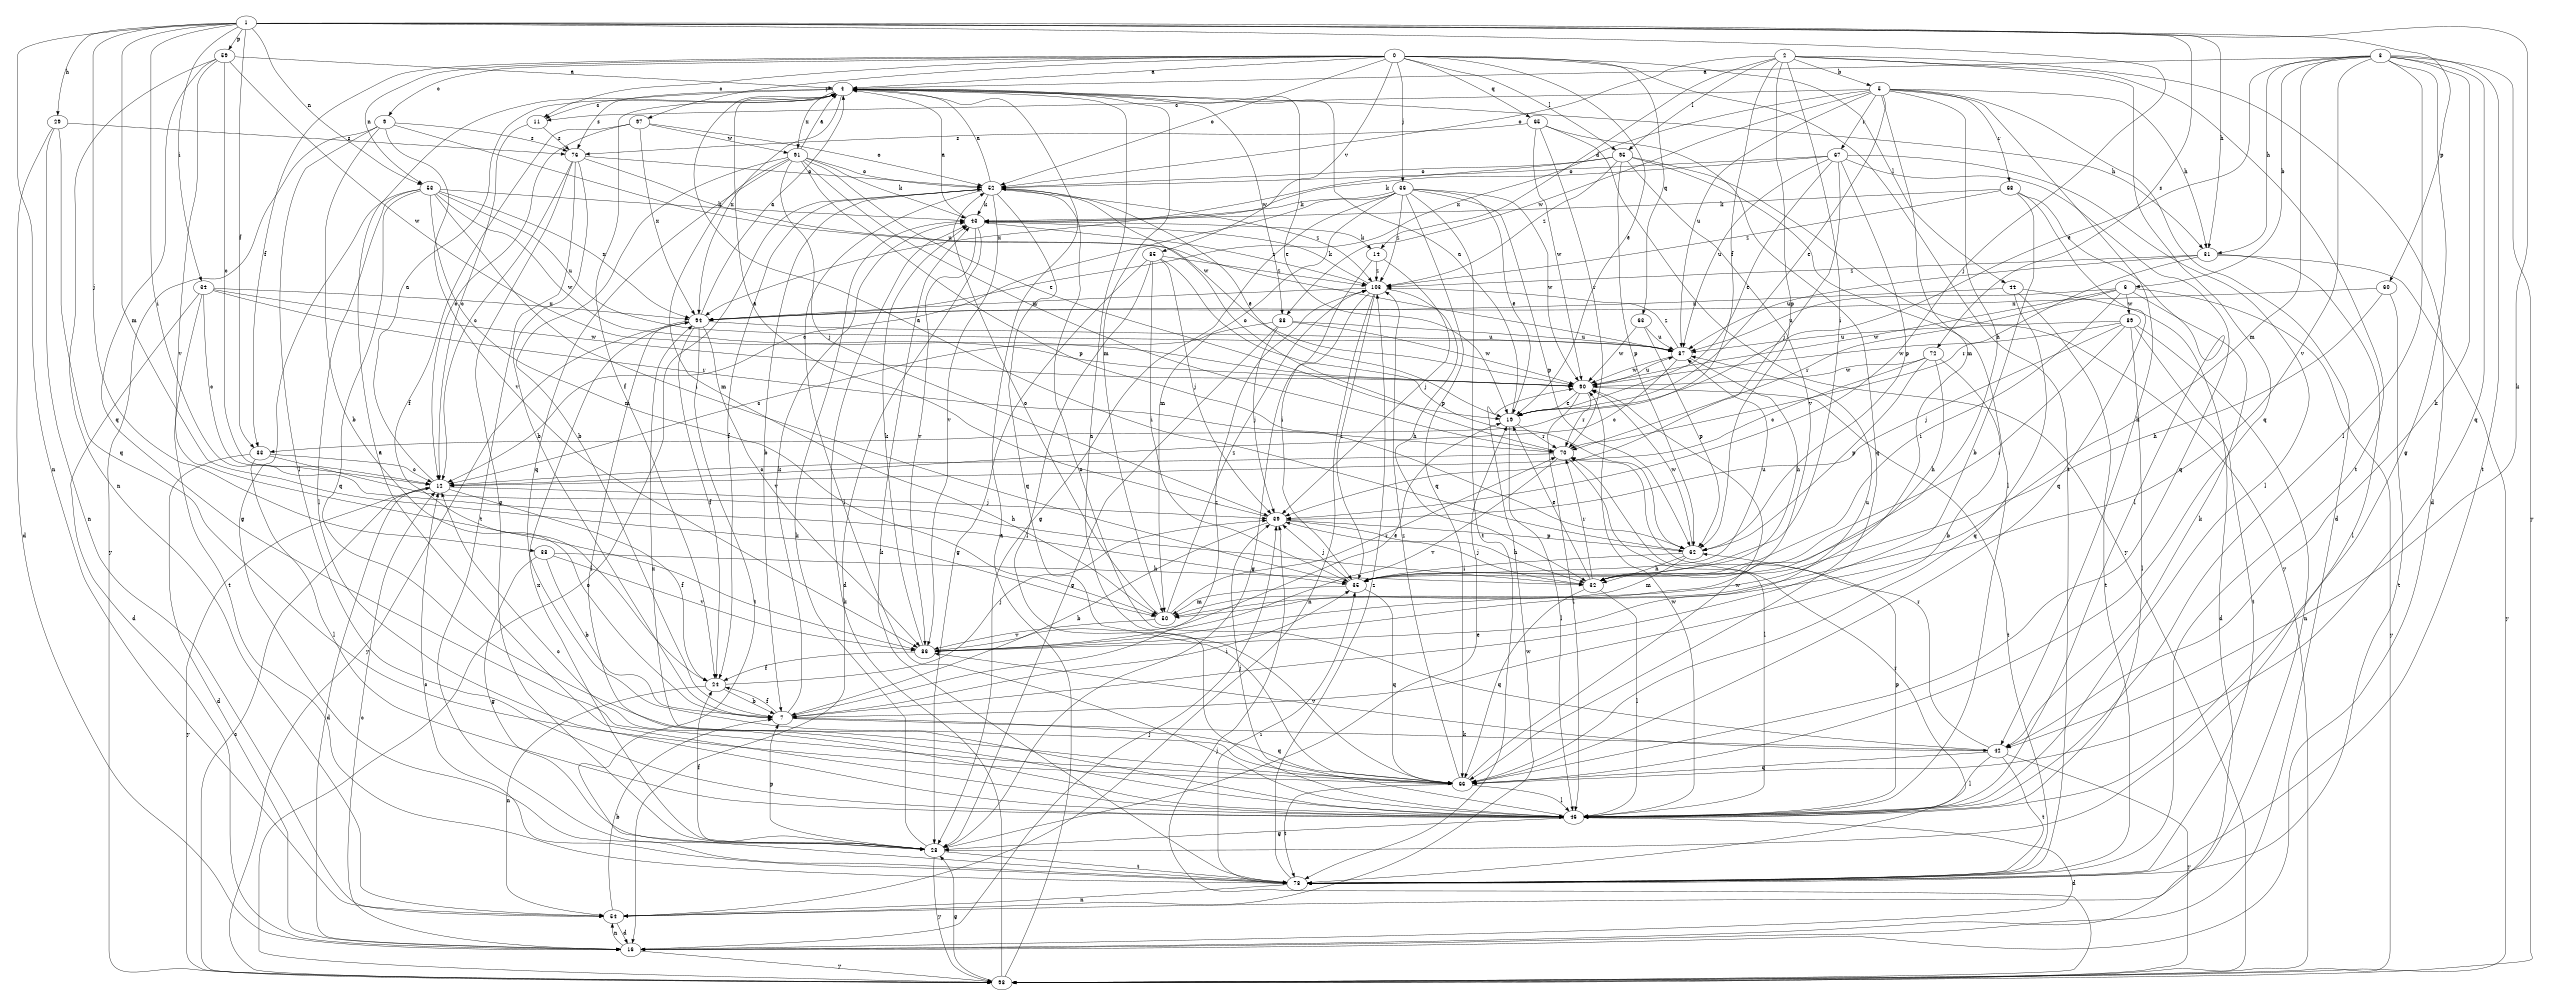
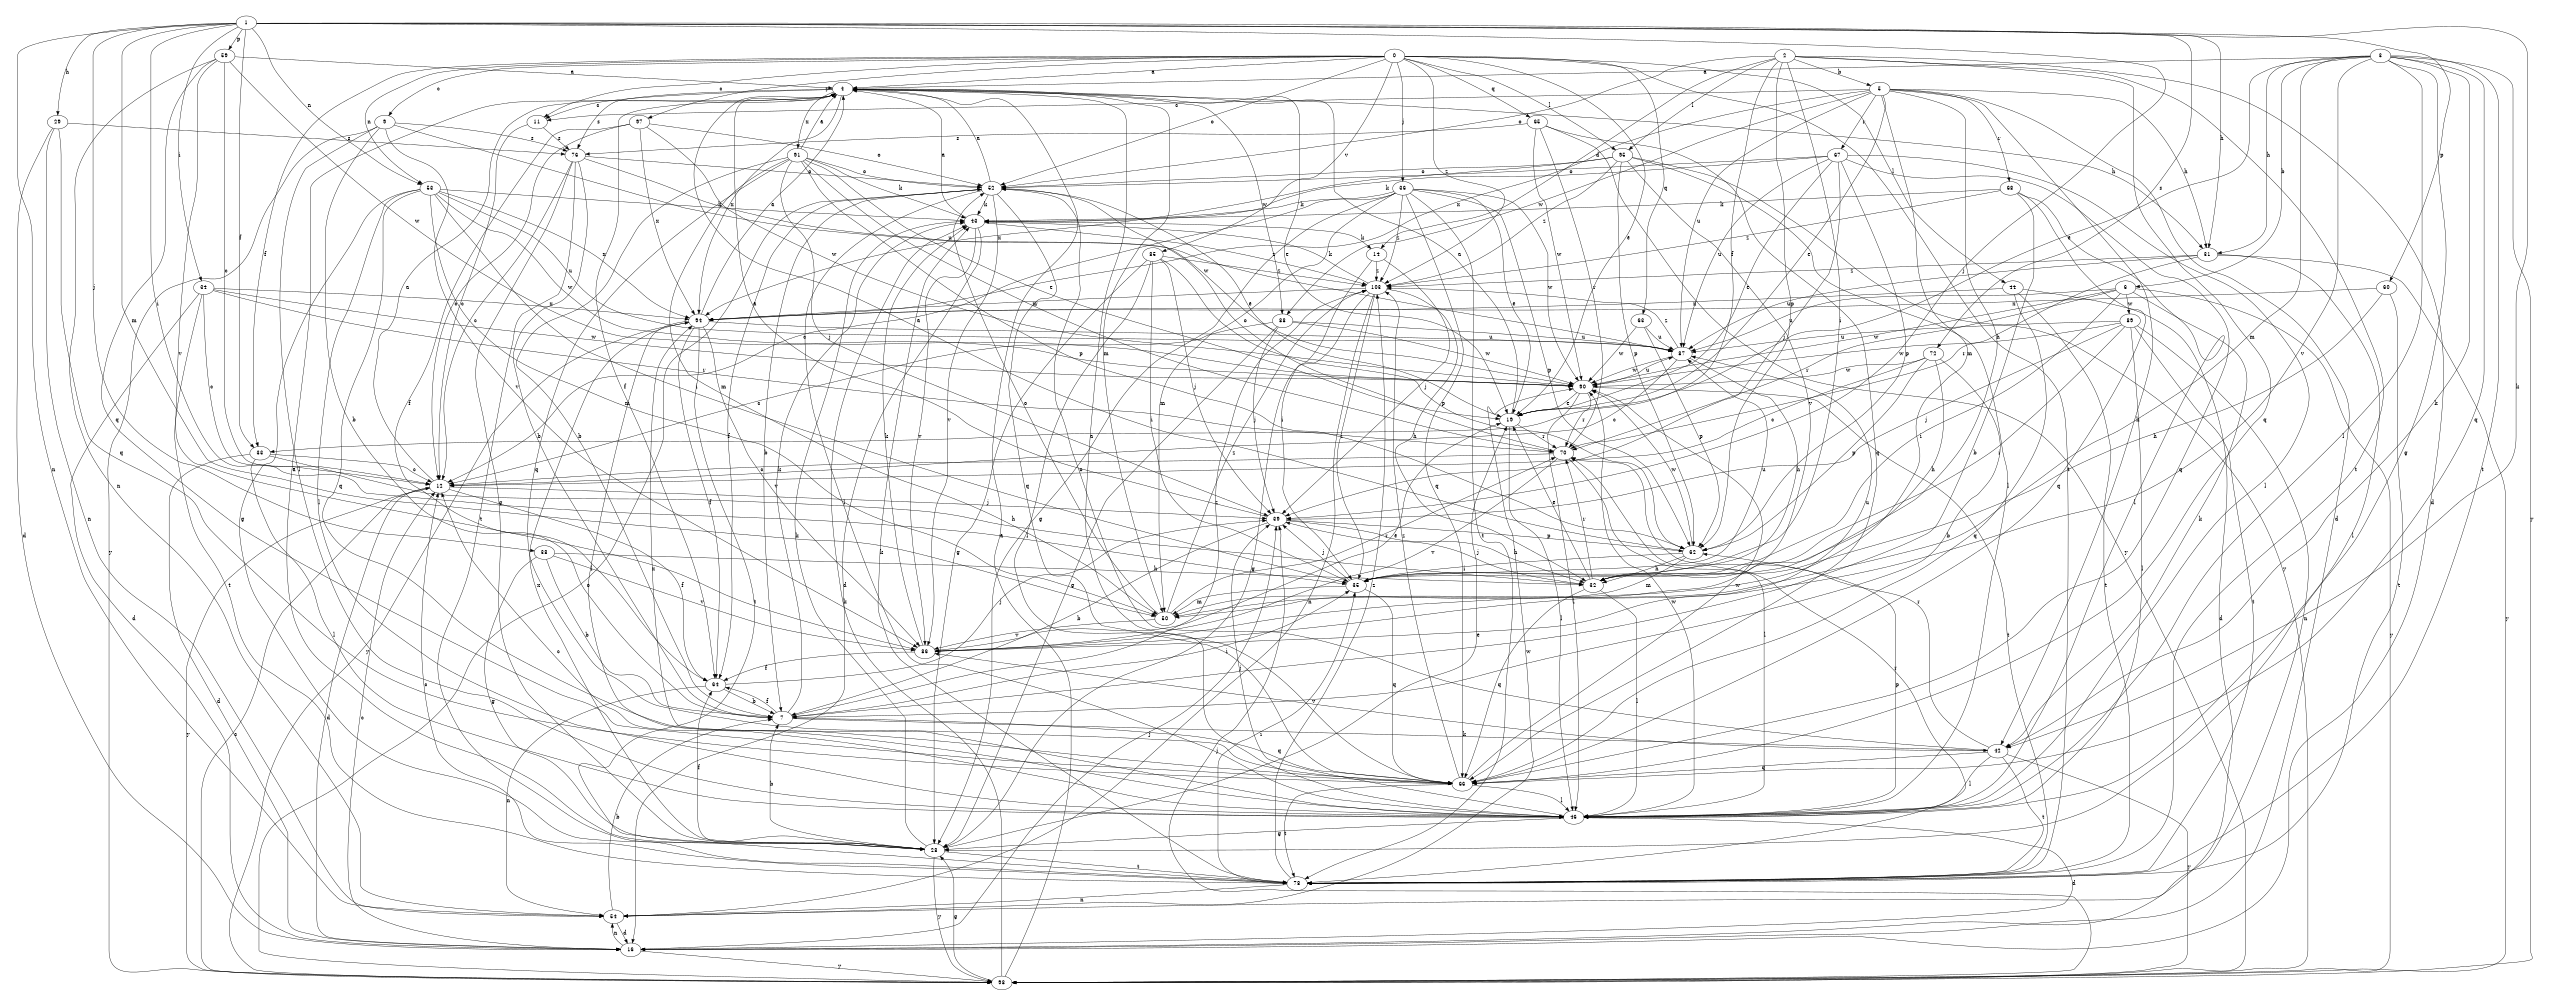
edge "97" -> "91": now "97" -> "90"
edge "52" -> "103": now "0" -> "103"
node "24": label "24" -> "64"
edge "46" -> "4": now "28" -> "4"
edge "28" -> "7": label "p" -> "b"
